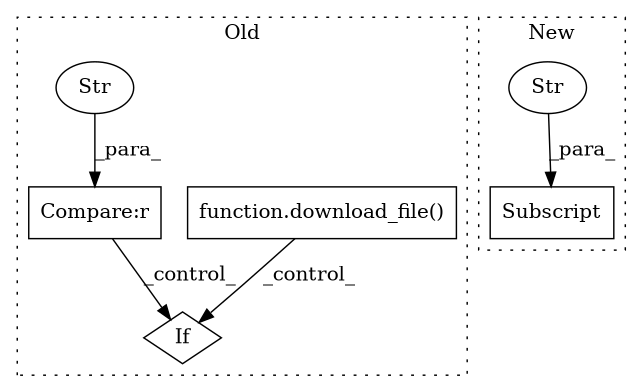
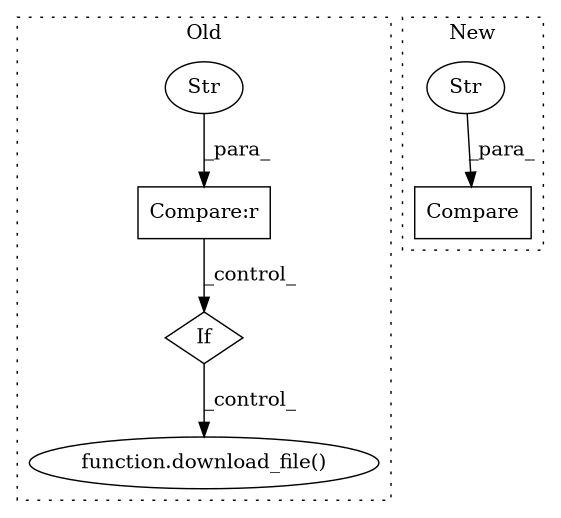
node "function.download_file()": shape box -> ellipse
node "Subscript": label "Subscript" -> "Compare"
edge "function.download_file()" -> "If": reversed
